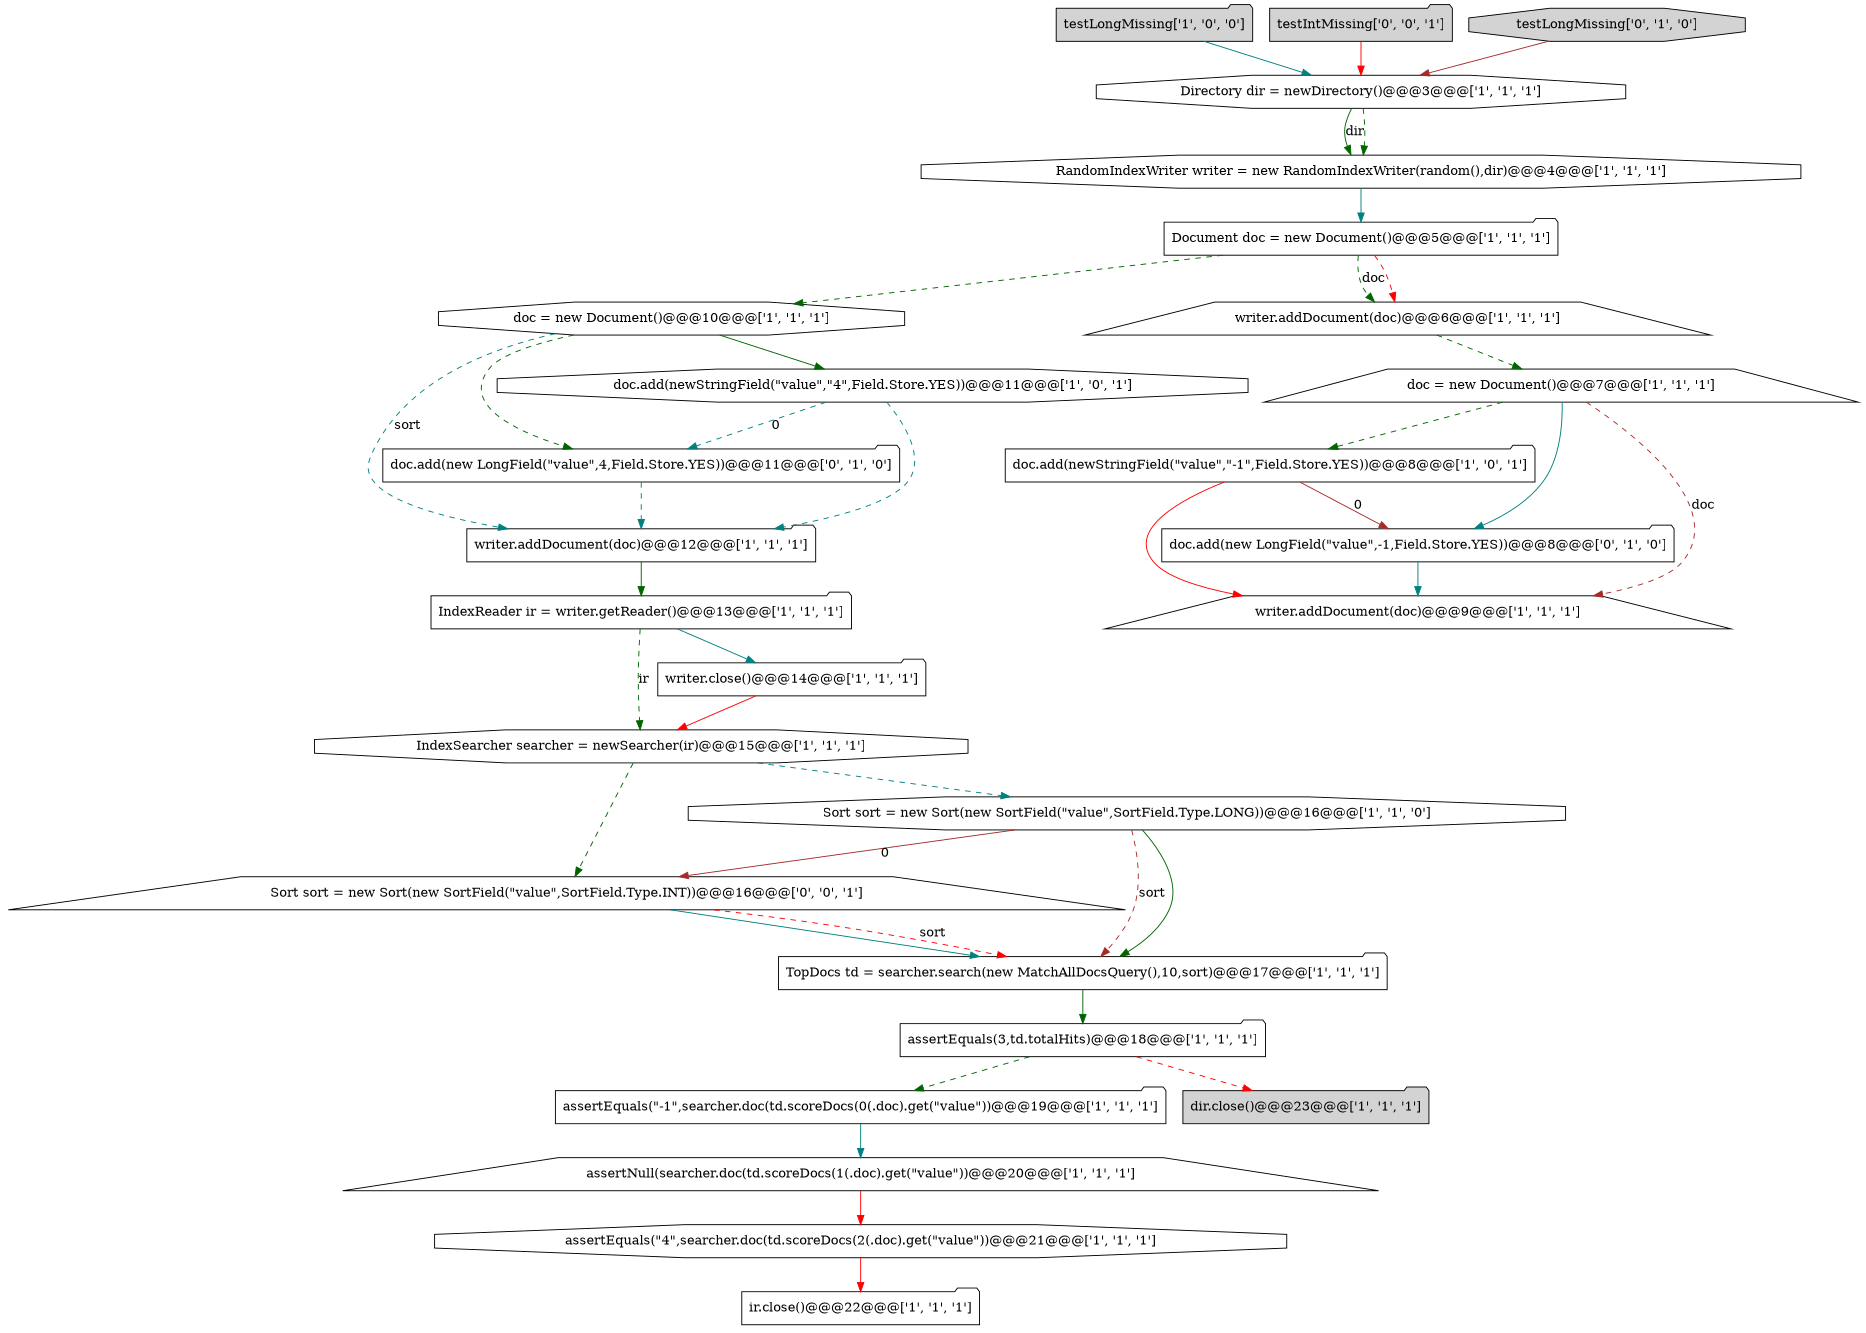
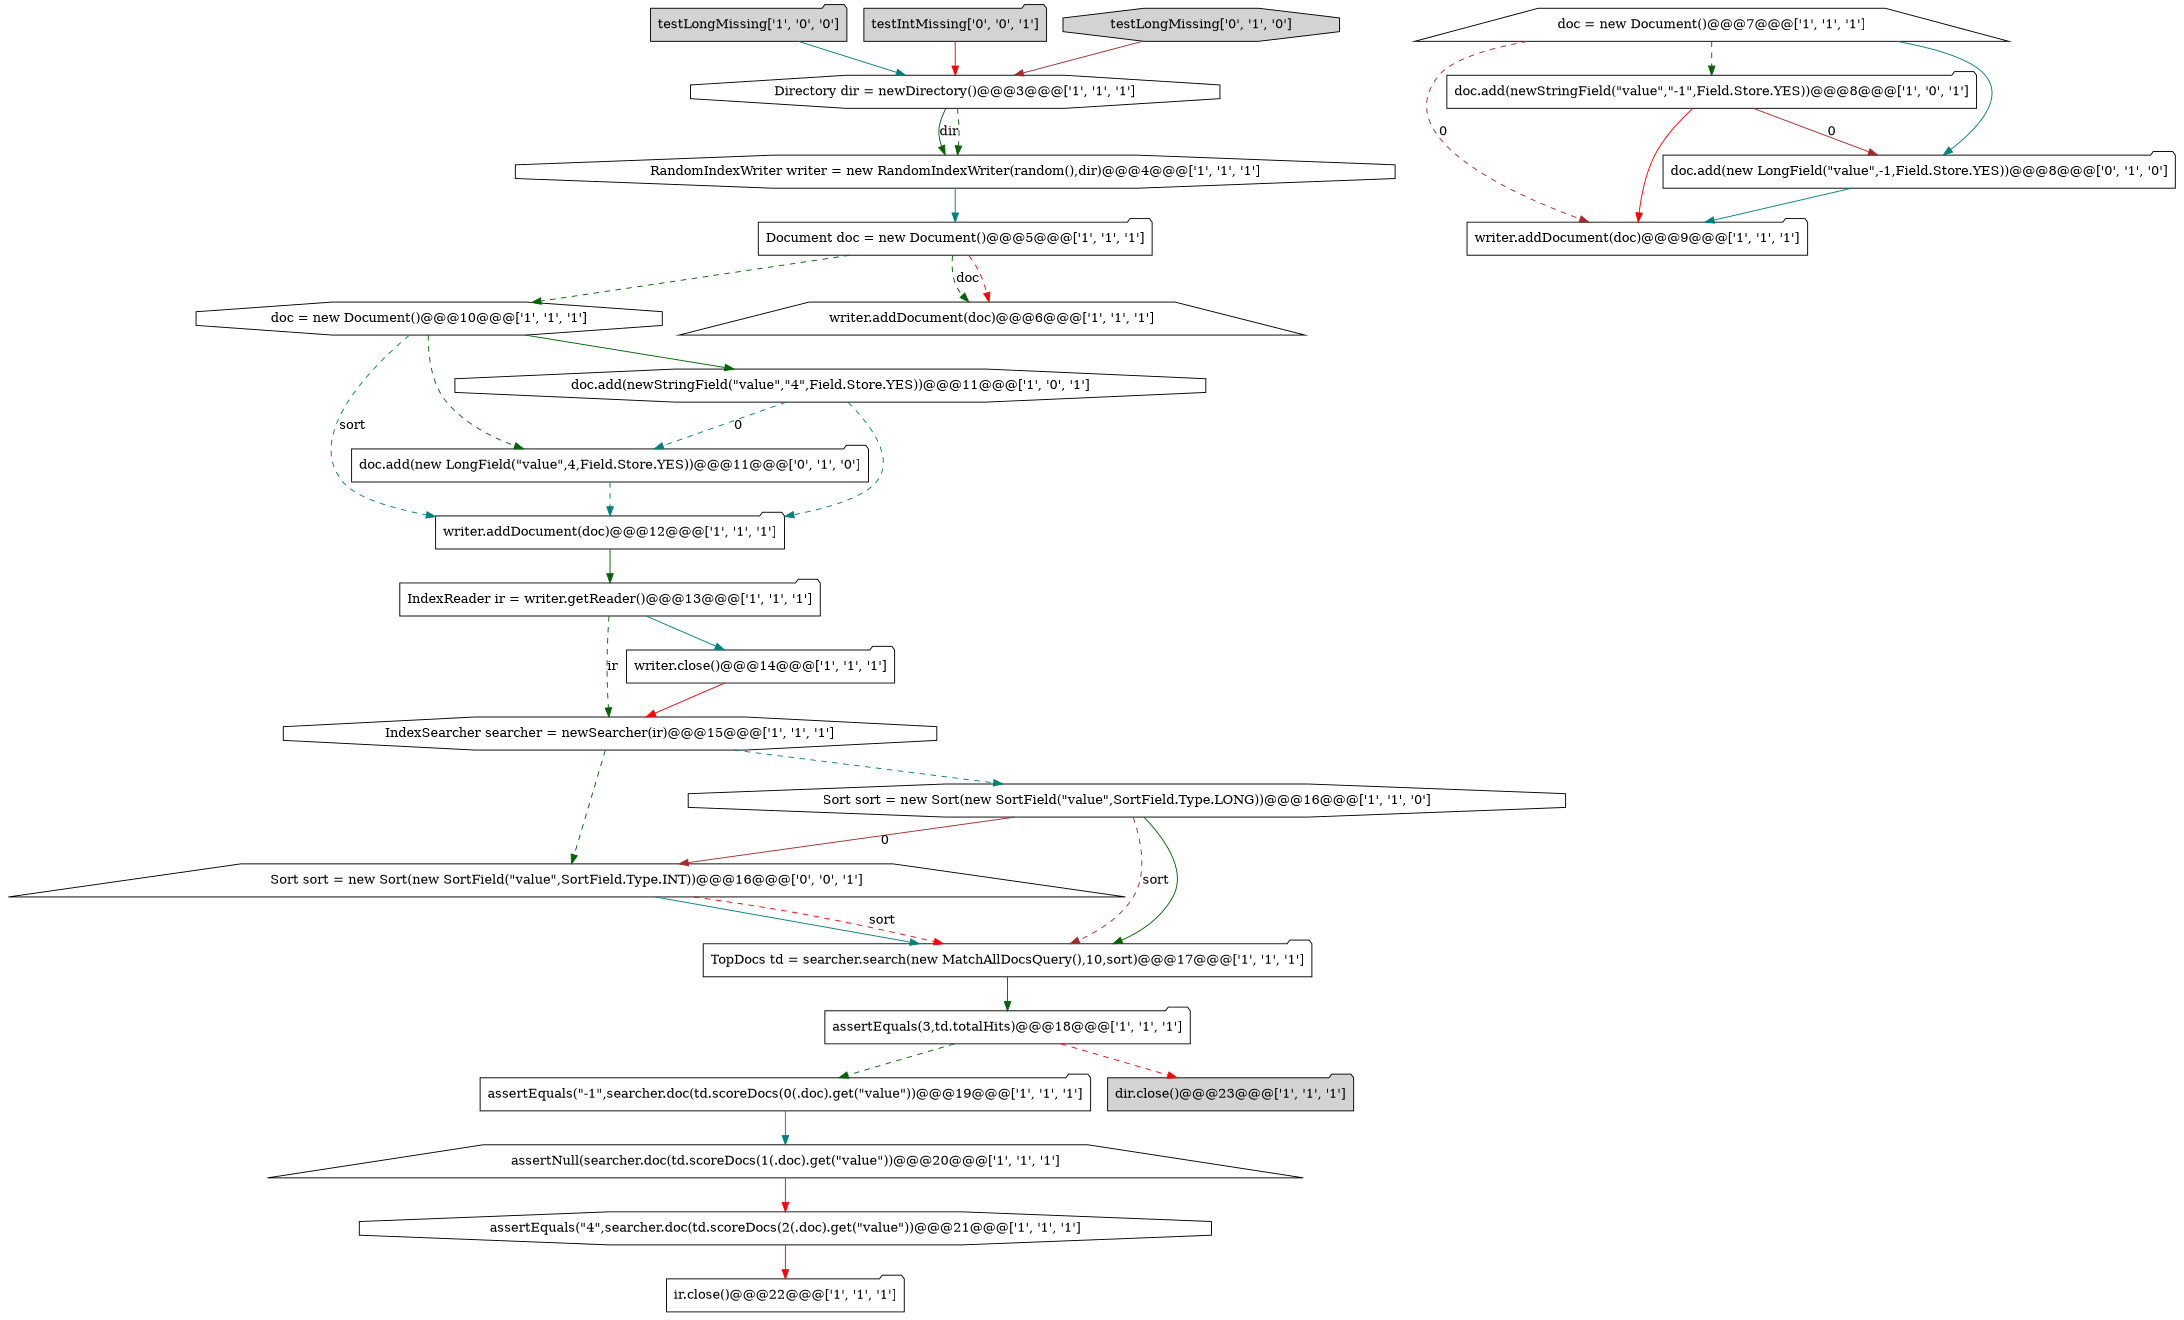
edge "writer.addDocument(doc)@@@6@@@['1', '1', '1']" -> "doc = new Document()@@@7@@@['1', '1', '1']": removed
edge "doc = new Document()@@@7@@@['1', '1', '1']" -> "writer.addDocument(doc)@@@9@@@['1', '1', '1']": label "doc" -> "0"
node "writer.addDocument(doc)@@@9@@@['1', '1', '1']": shape trapezium -> folder
